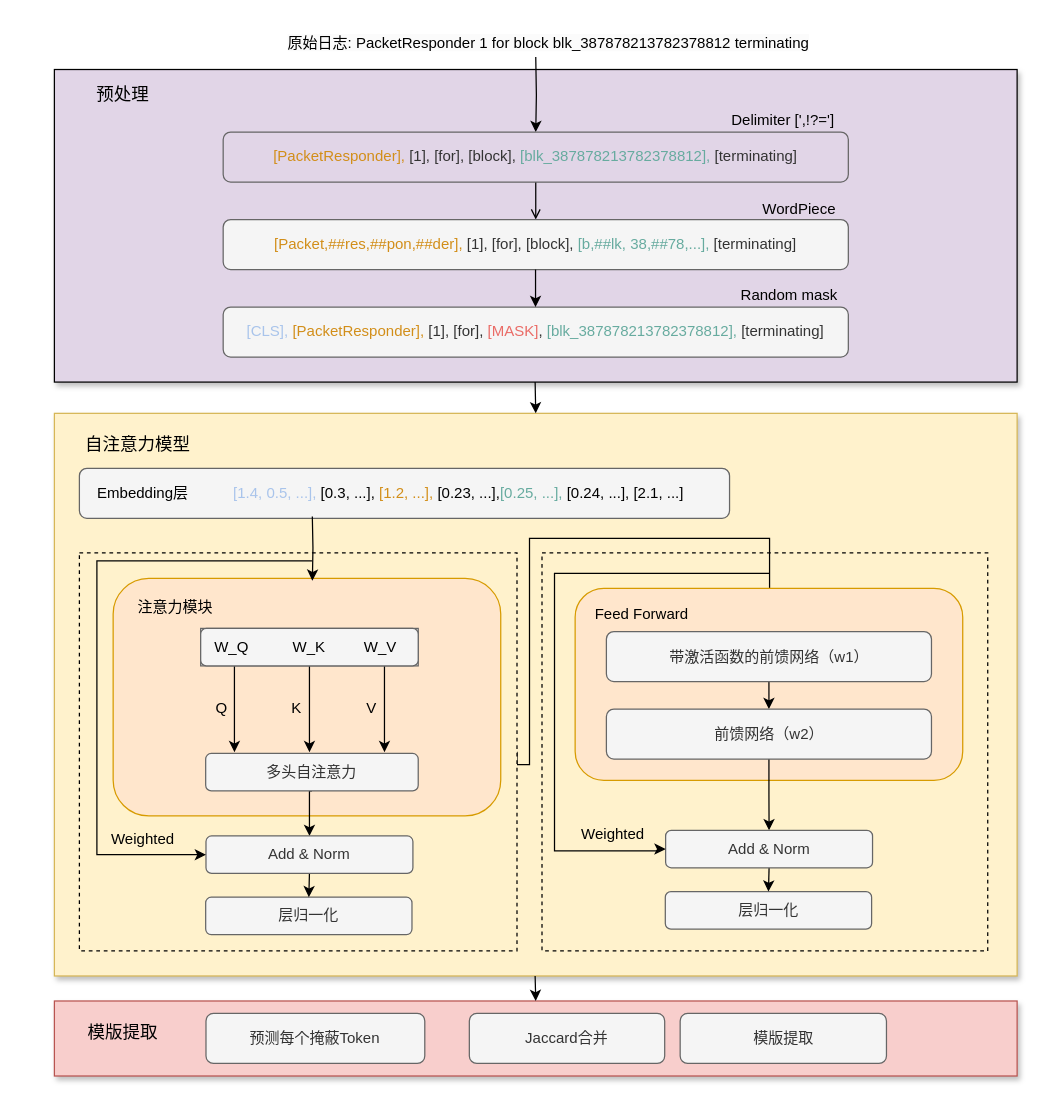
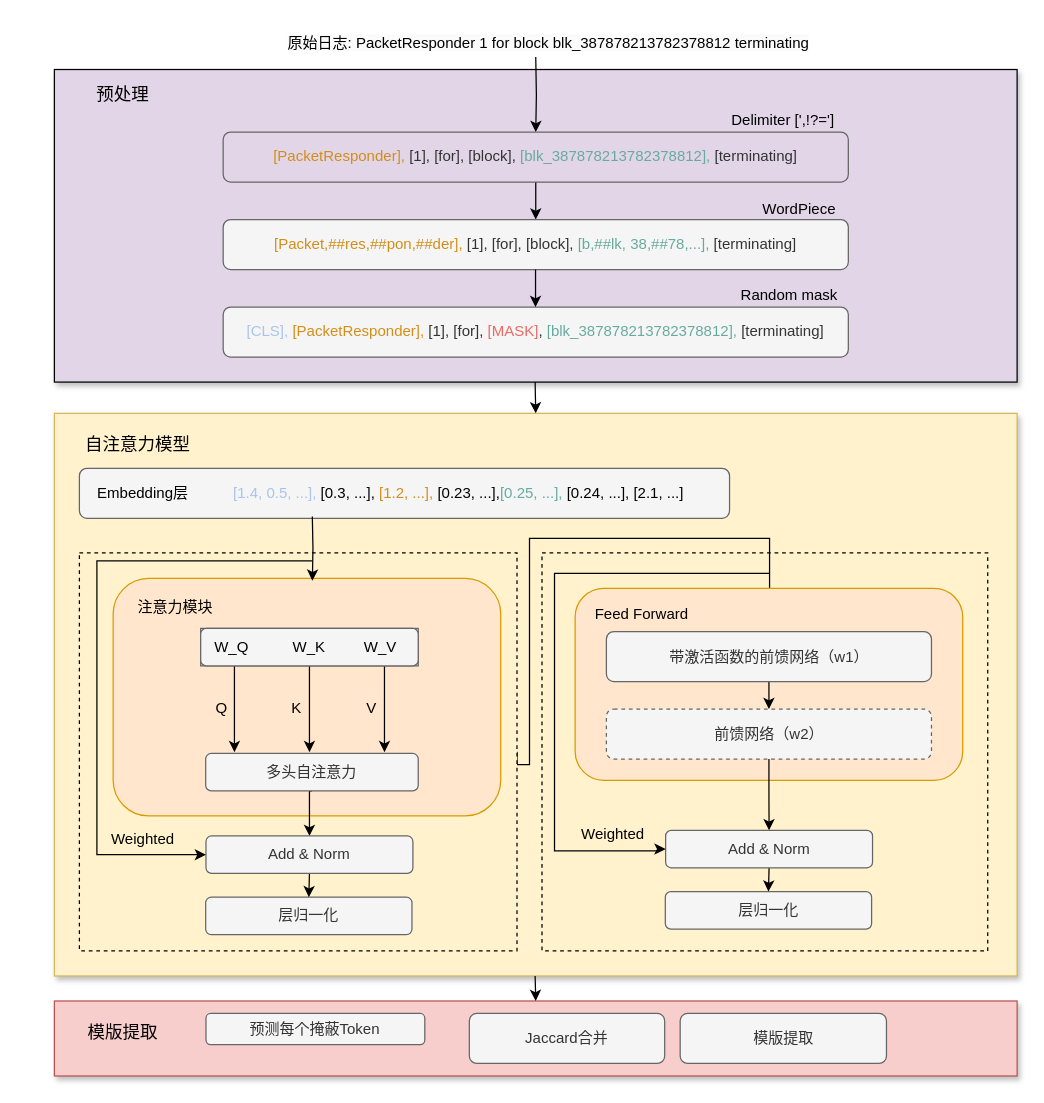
edge "[PacketResponder], [1], [for], [block], [blk_387878213782378812], [terminating]" -> "[Packet,##res,##pon,##der], [1], [for], [block], [b,##lk, 38,##78,...], [terminating]": arrowhead open -> classic
node "前馈网络（w2）": style solid -> dashed
node "预测每个掩蔽Token": size 219x50 -> 219x31
